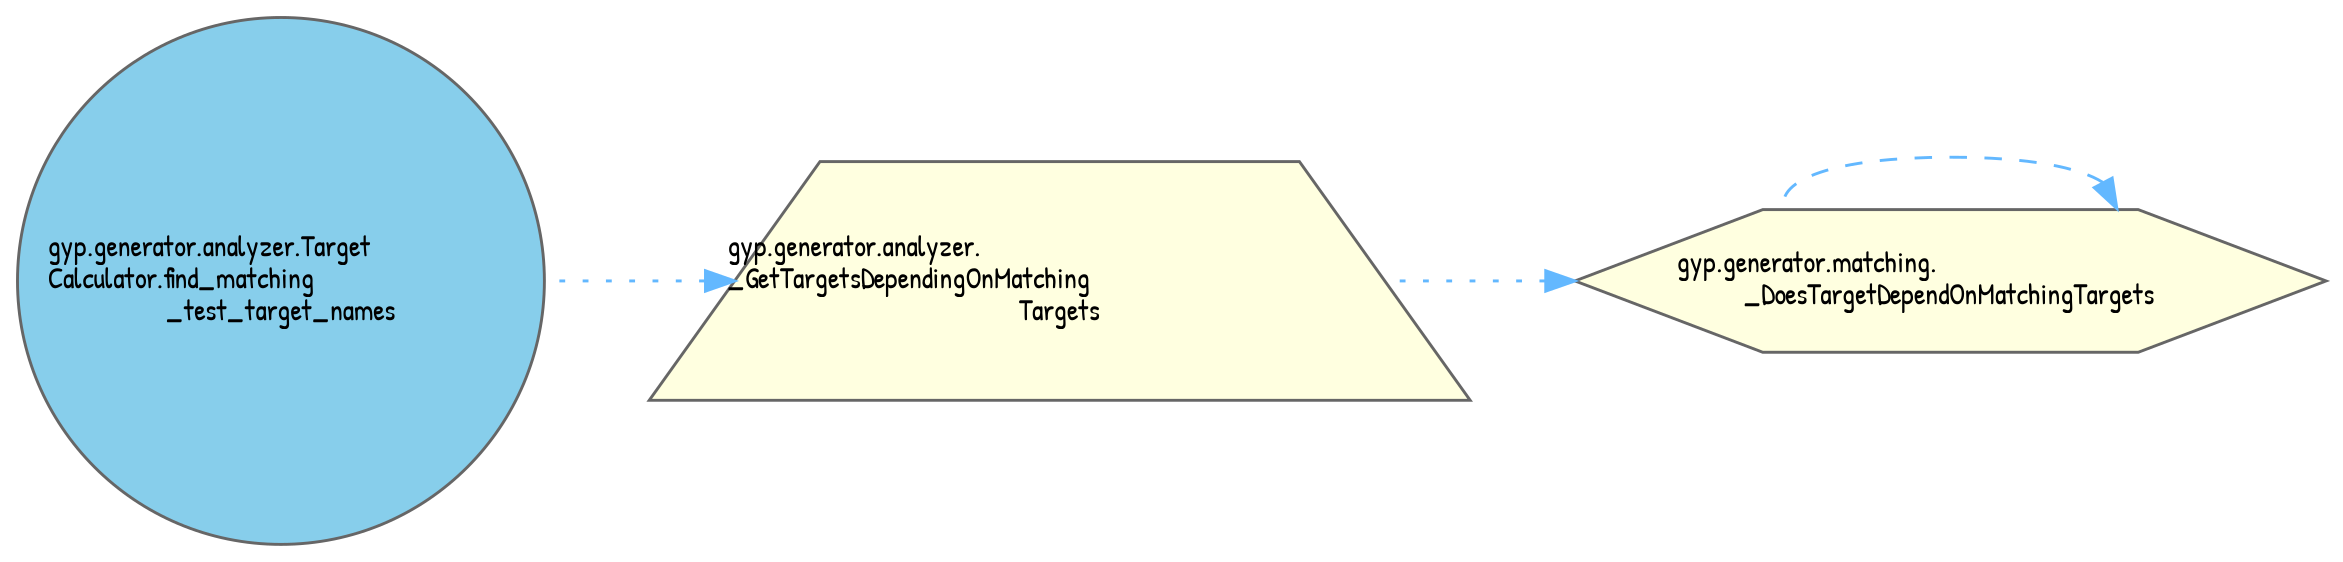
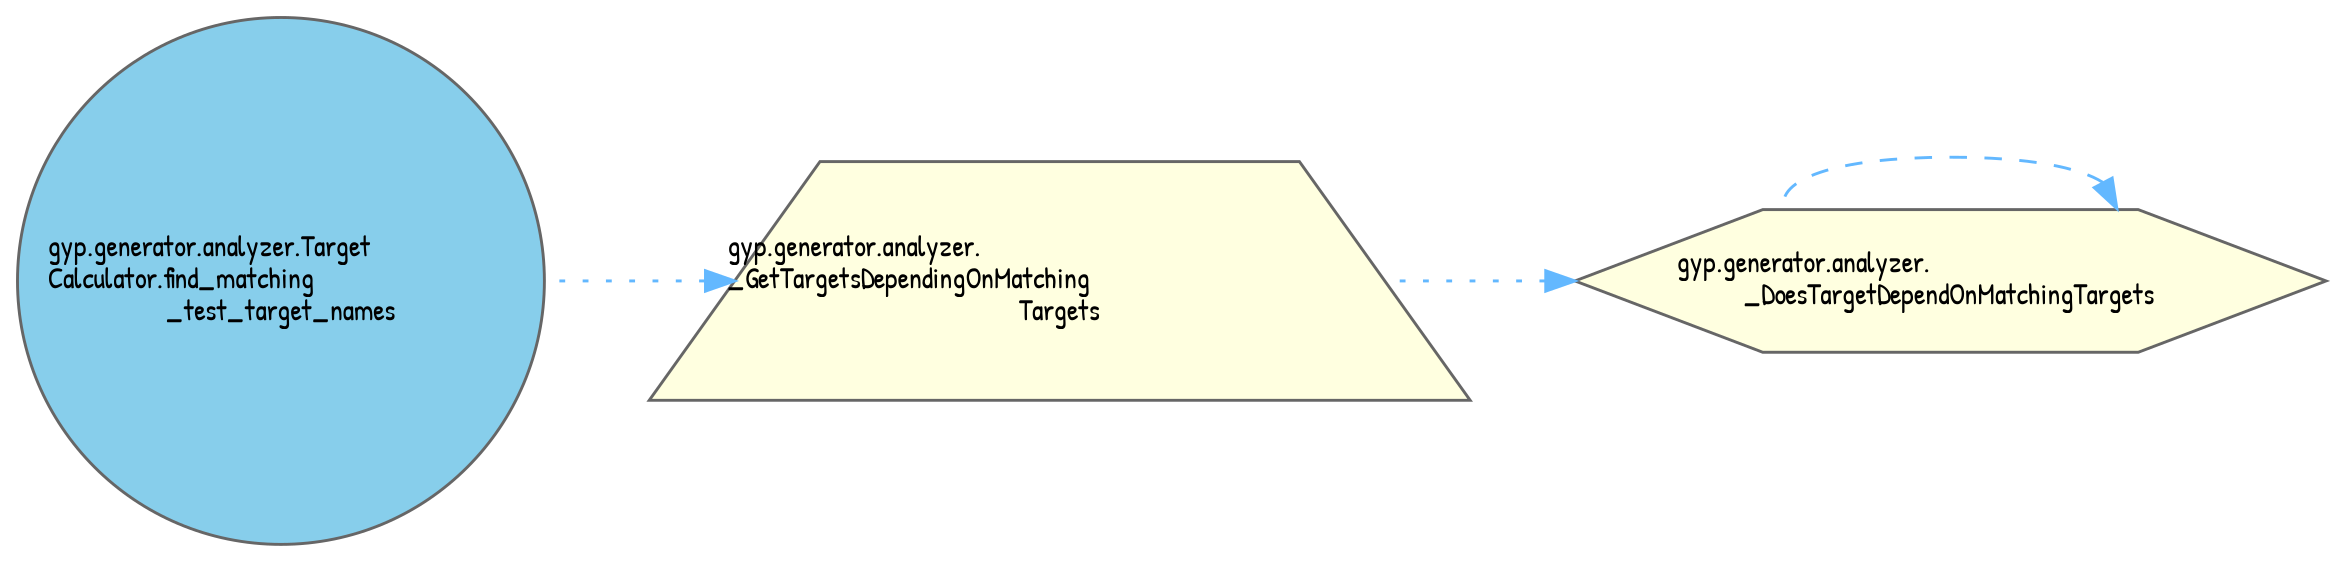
node "gyp.generator.matching. _DoesTargetDependOnMatchingTargets": label "gyp.generator.matching. _DoesTargetDependOnMatchingTargets" -> "gyp.generator.analyzer. _DoesTargetDependOnMatchingTargets"
